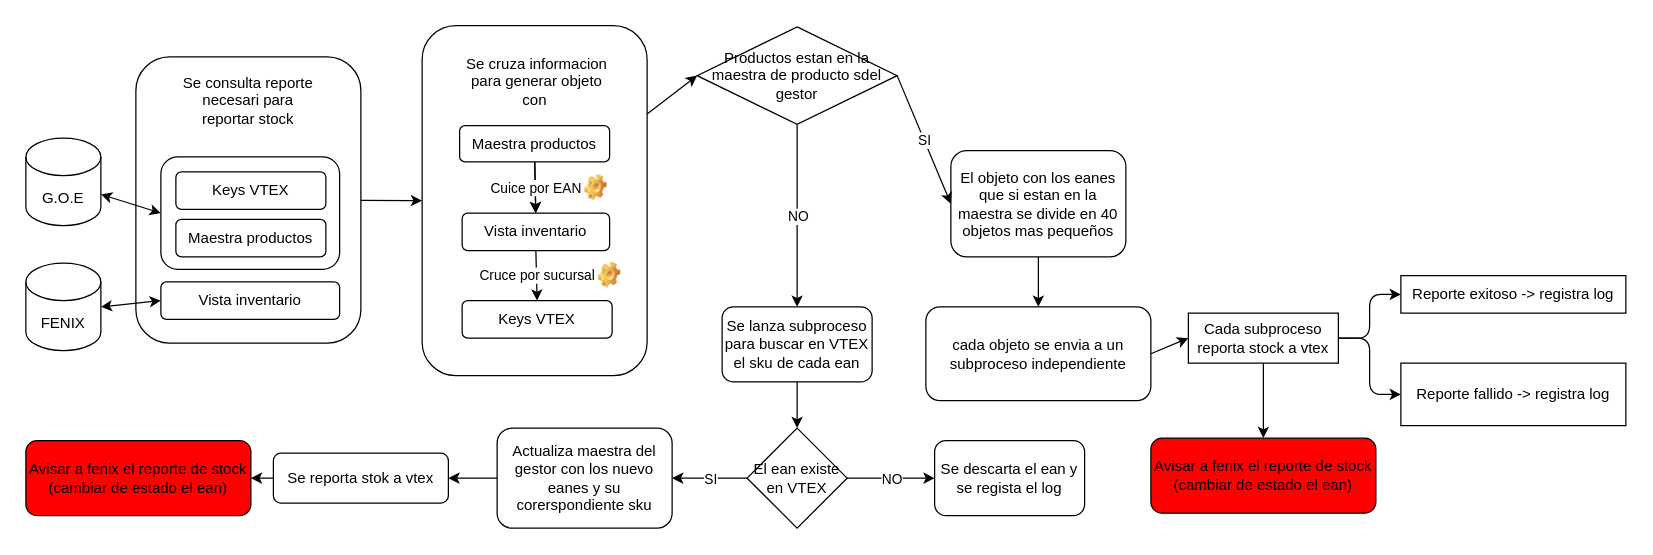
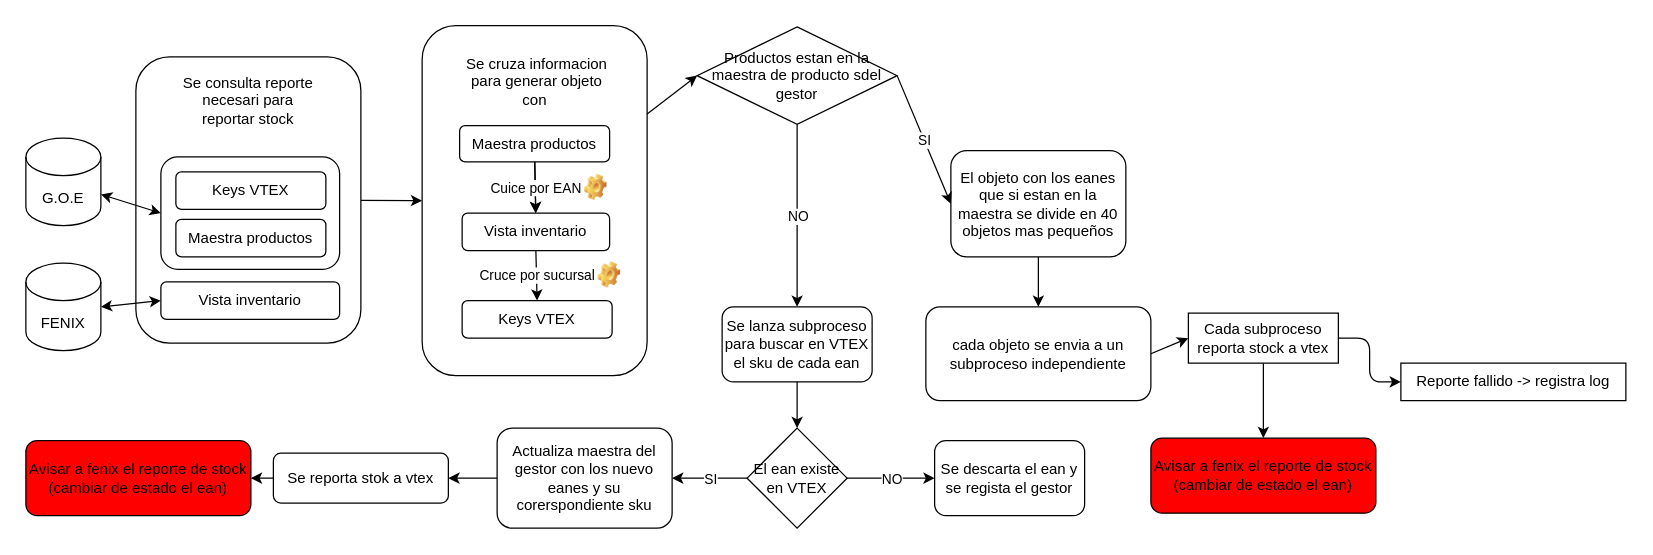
node "Reporte exitoso -> registra log": removed
edge "Cada subproceso reporta stock a vtex" -> "Reporte exitoso -> registra log": removed
node "Reporte fallido -> registra log": size 225x63 -> 225x38
node "Se descarta el ean y se regista el log": label "Se descarta el ean y se regista el log" -> "Se descarta el ean y se regista el gestor"
